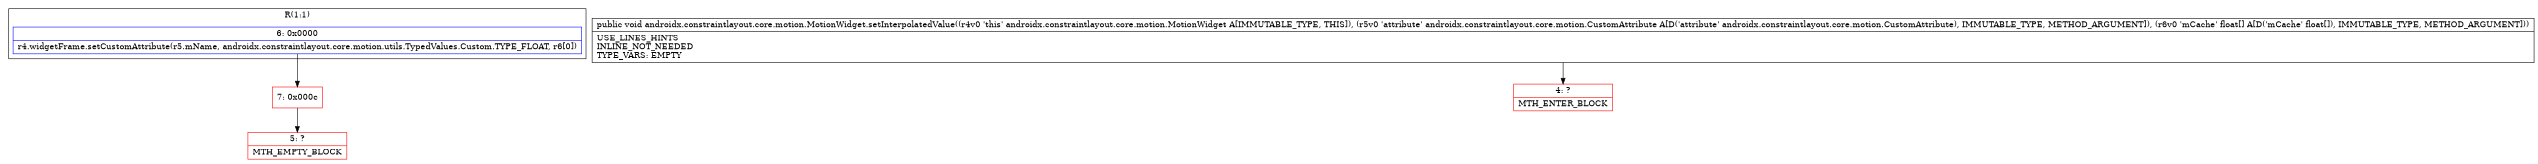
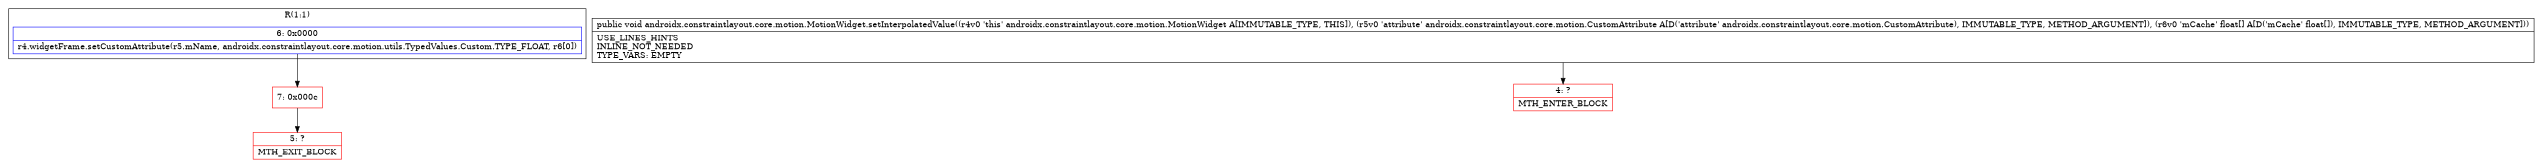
node "5: ?": text "MTH_EMPTY_BLOCK" -> "MTH_EXIT_BLOCK"
